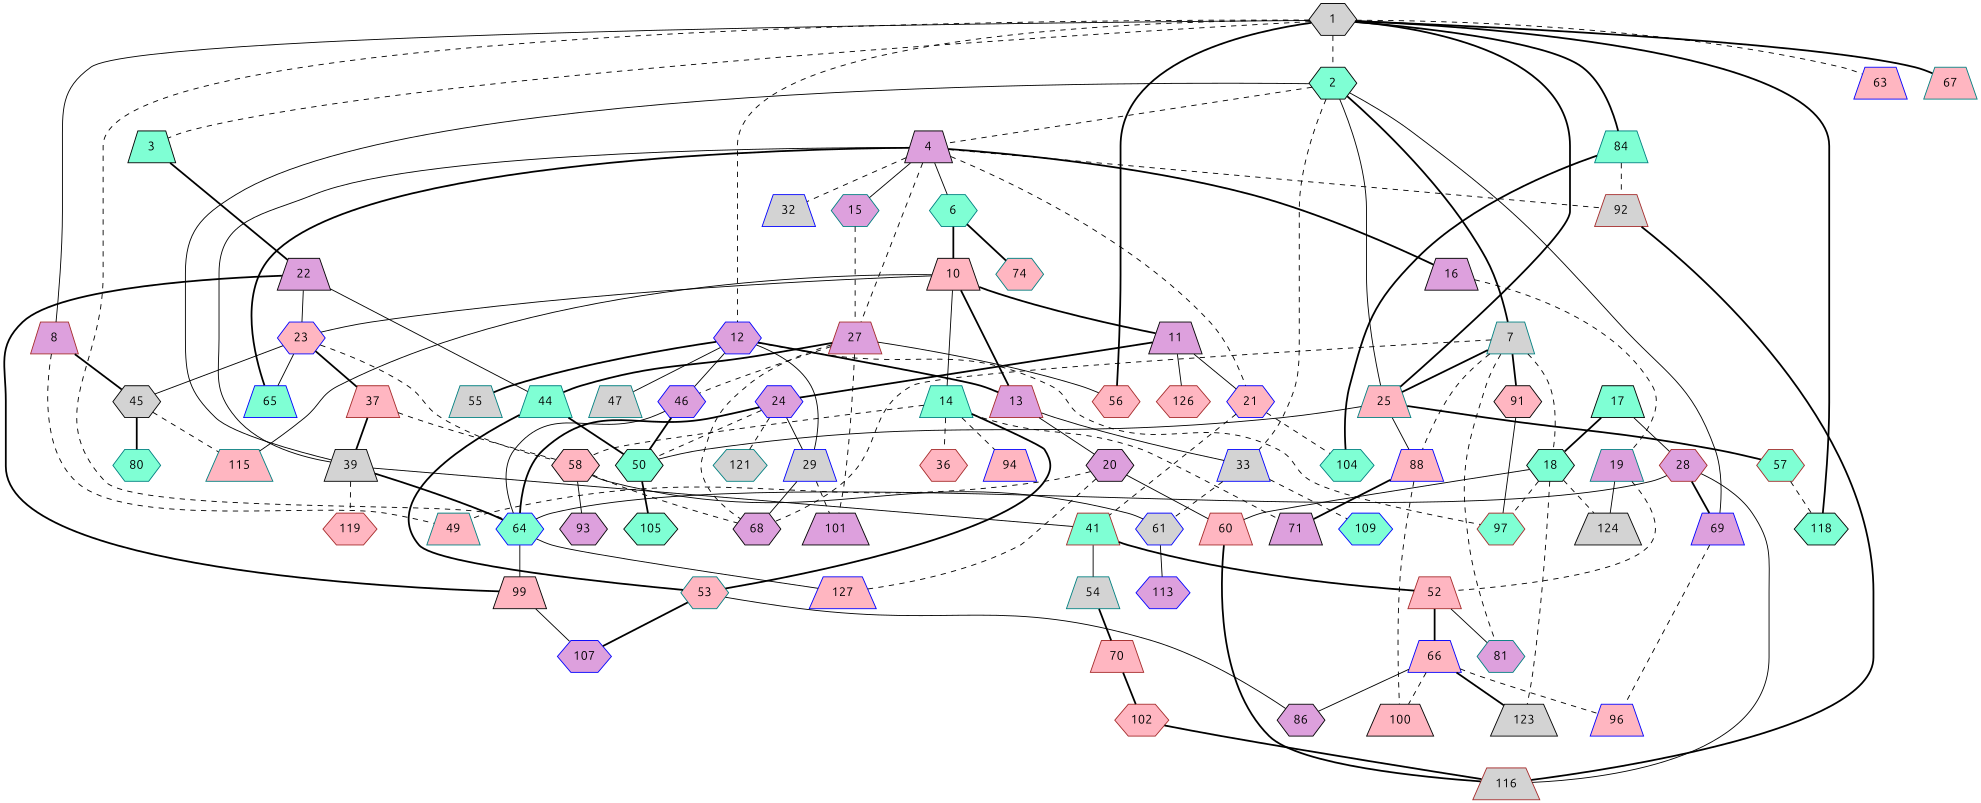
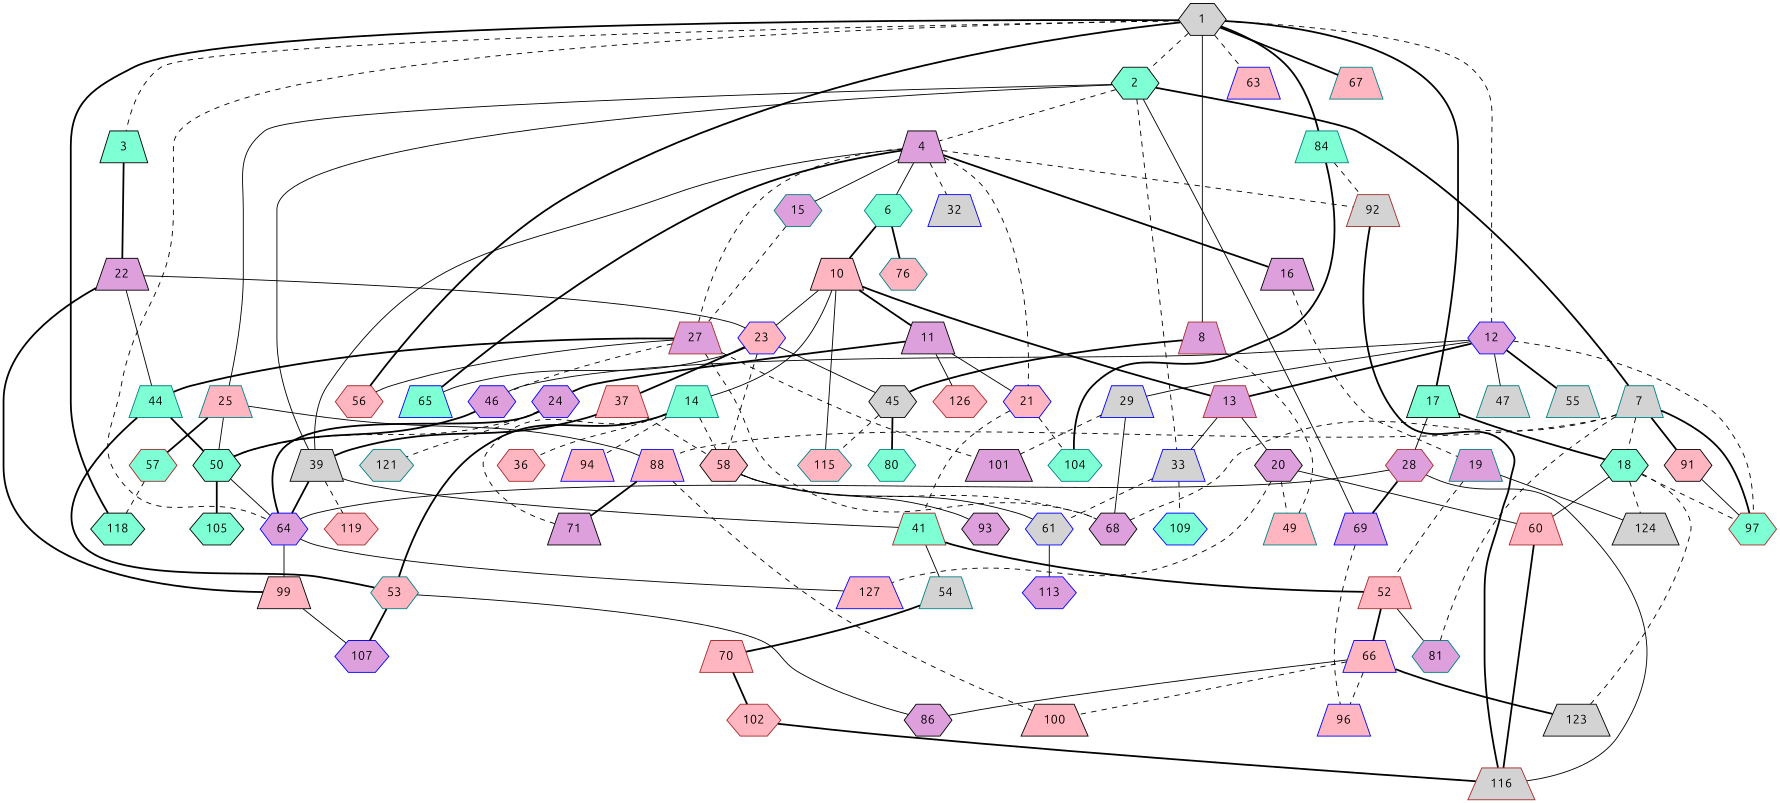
edge "1" -- "25": now "1" -- "17"
node "74": label "74" -> "76"
edge "7" -- "25": now "7" -- "97"
edge "46" -- "64": now "50" -- "64"
edge "24" -- "29": removed
node "115": shape trapezium -> hexagon
node "64": fillcolor aquamarine -> plum
